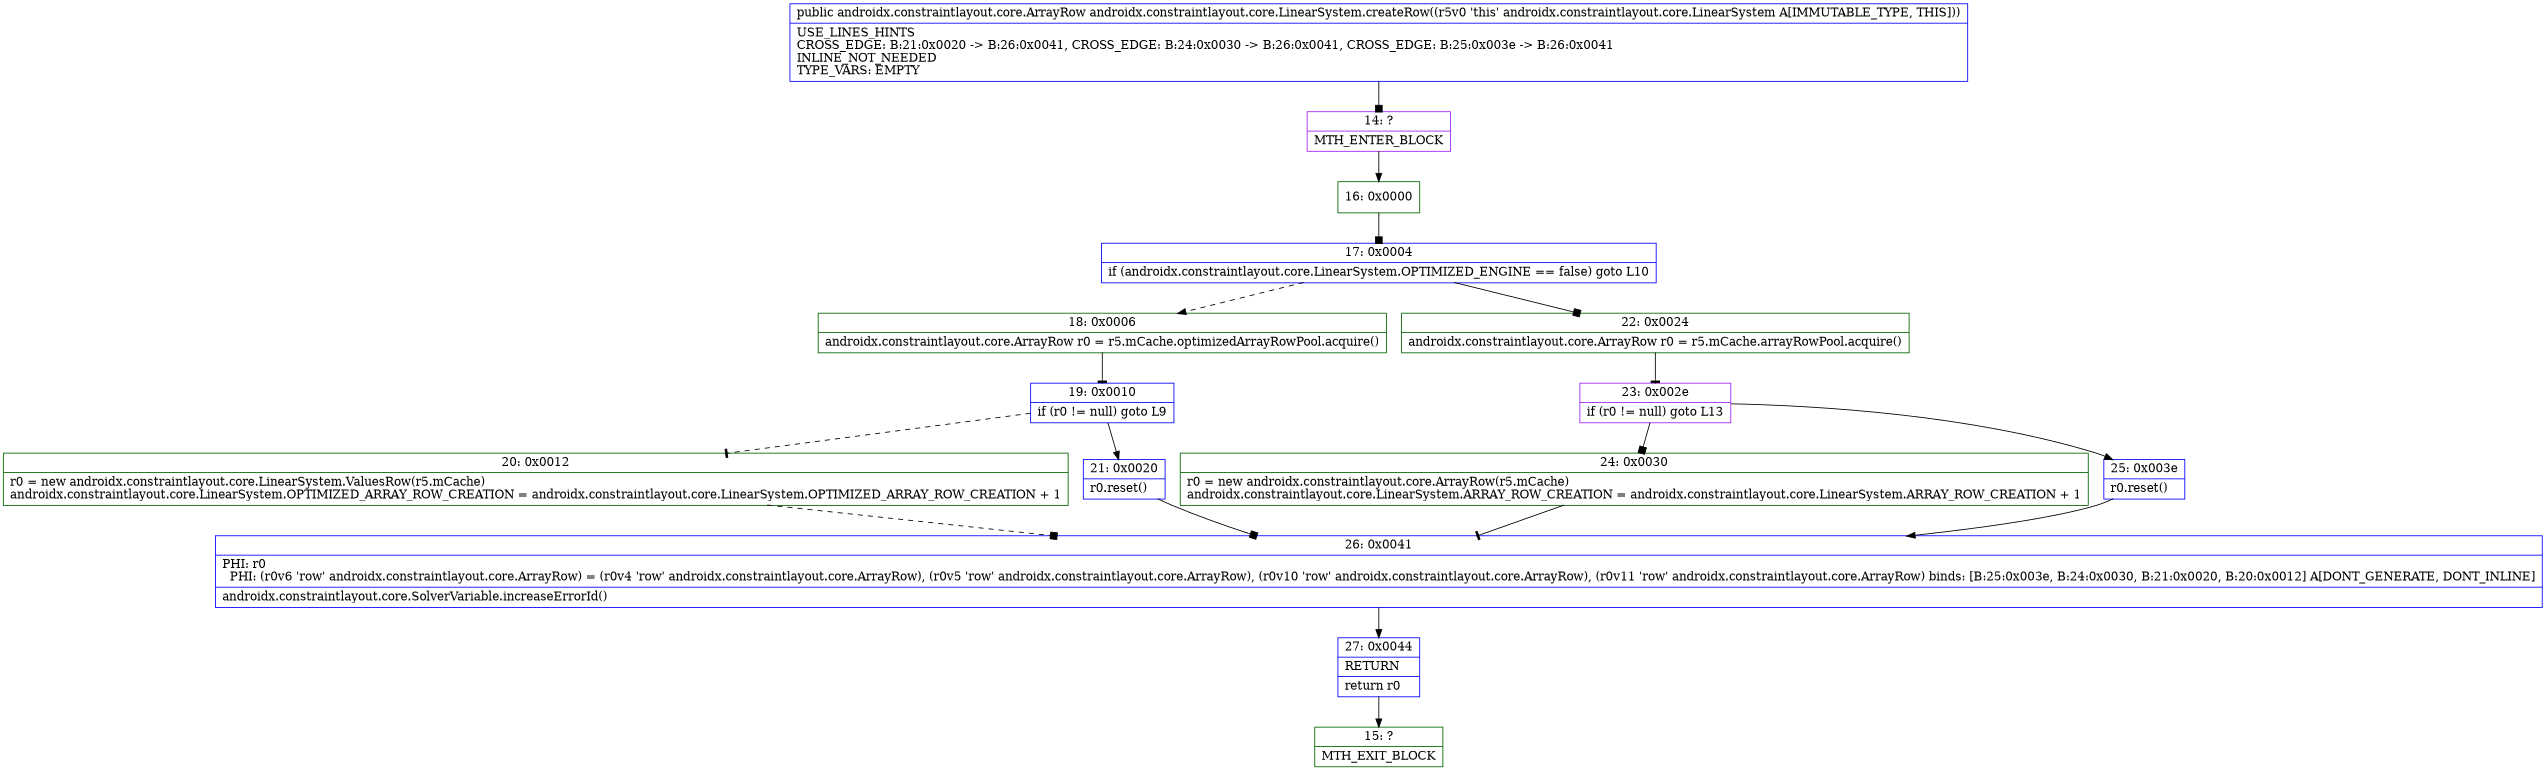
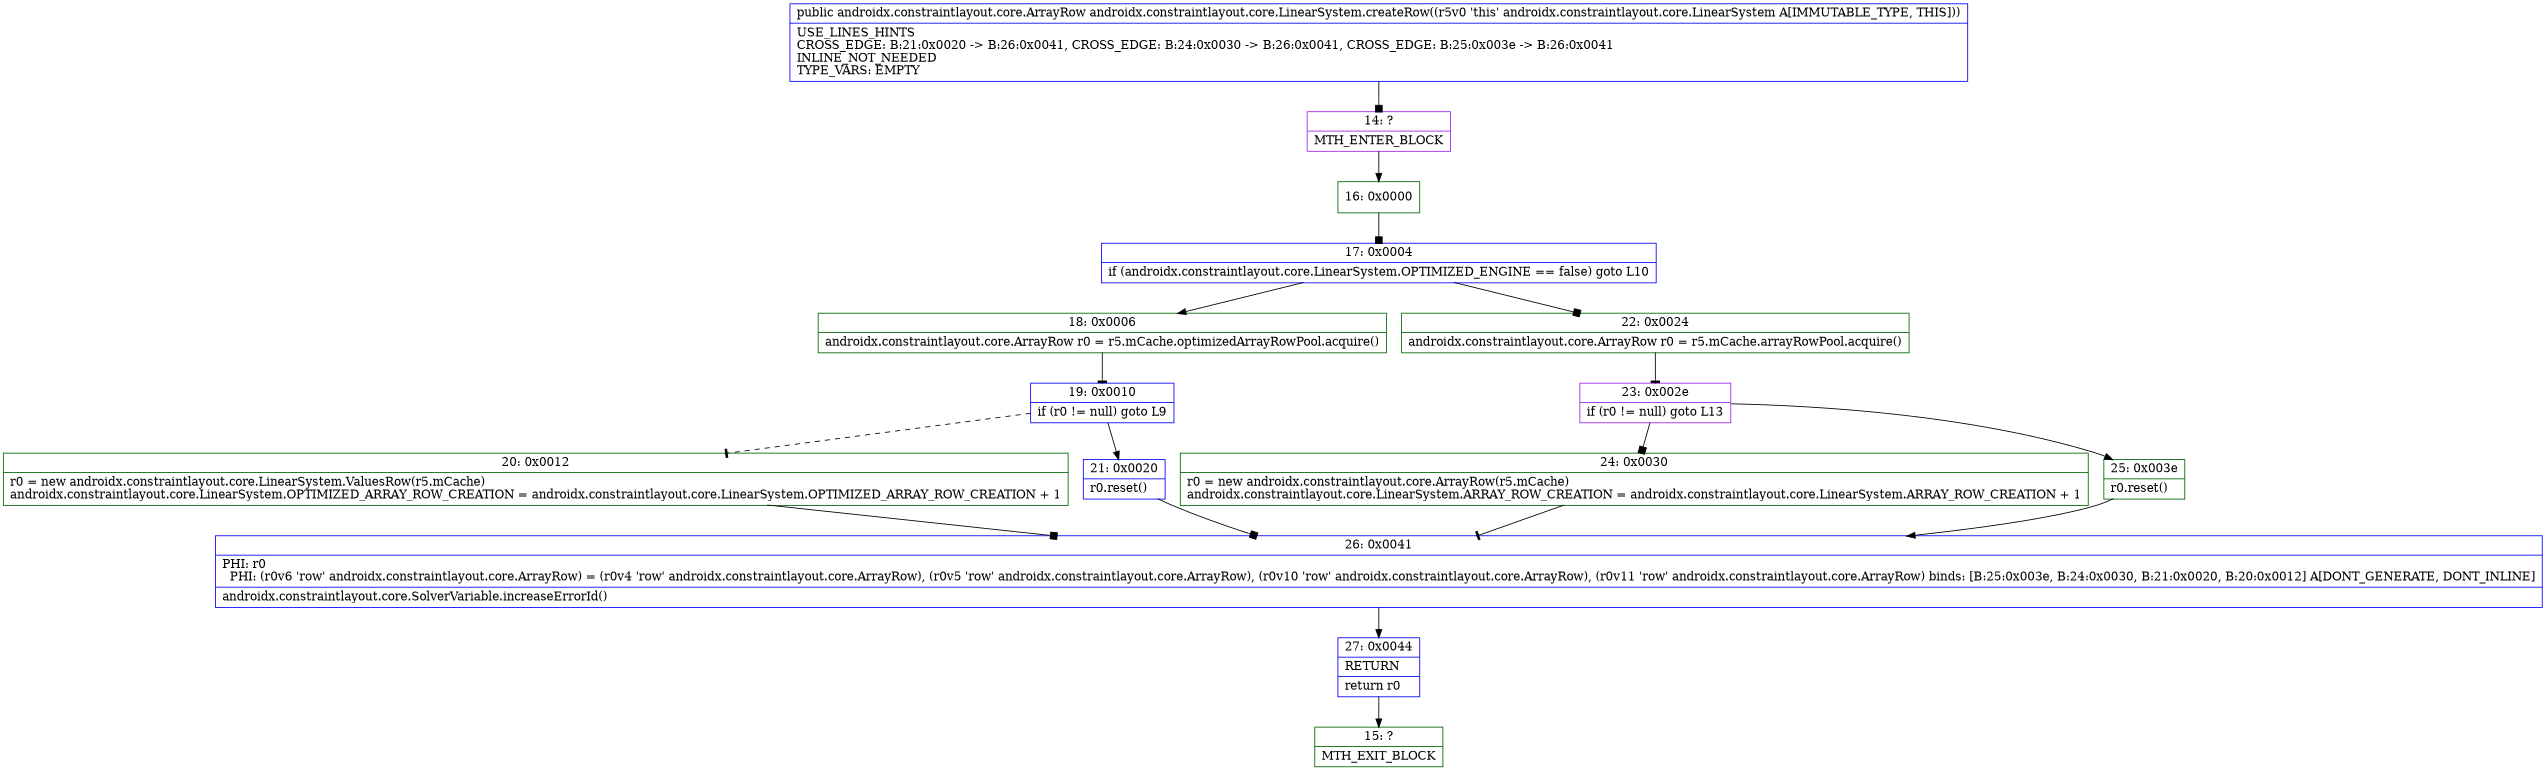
edge "17: 0x0004" -> "18: 0x0006": style dashed -> solid
node "25: 0x003e": color blue -> darkgreen
edge "20: 0x0012" -> "26: 0x0041": style dashed -> solid
